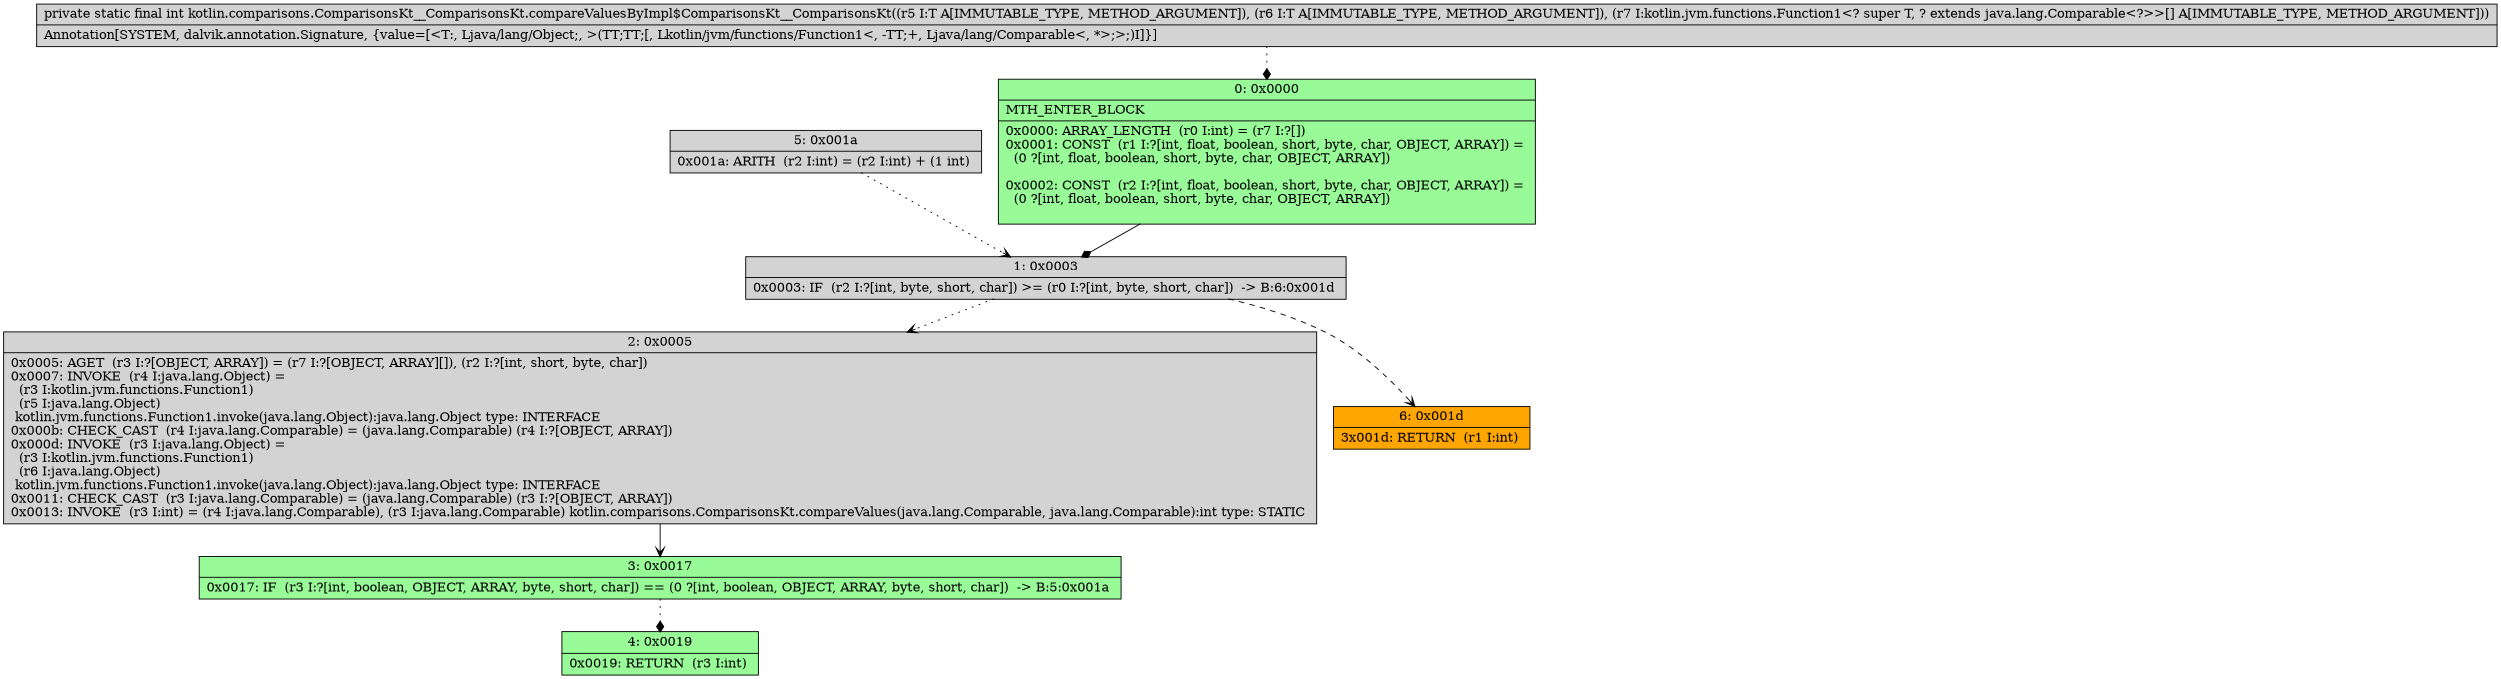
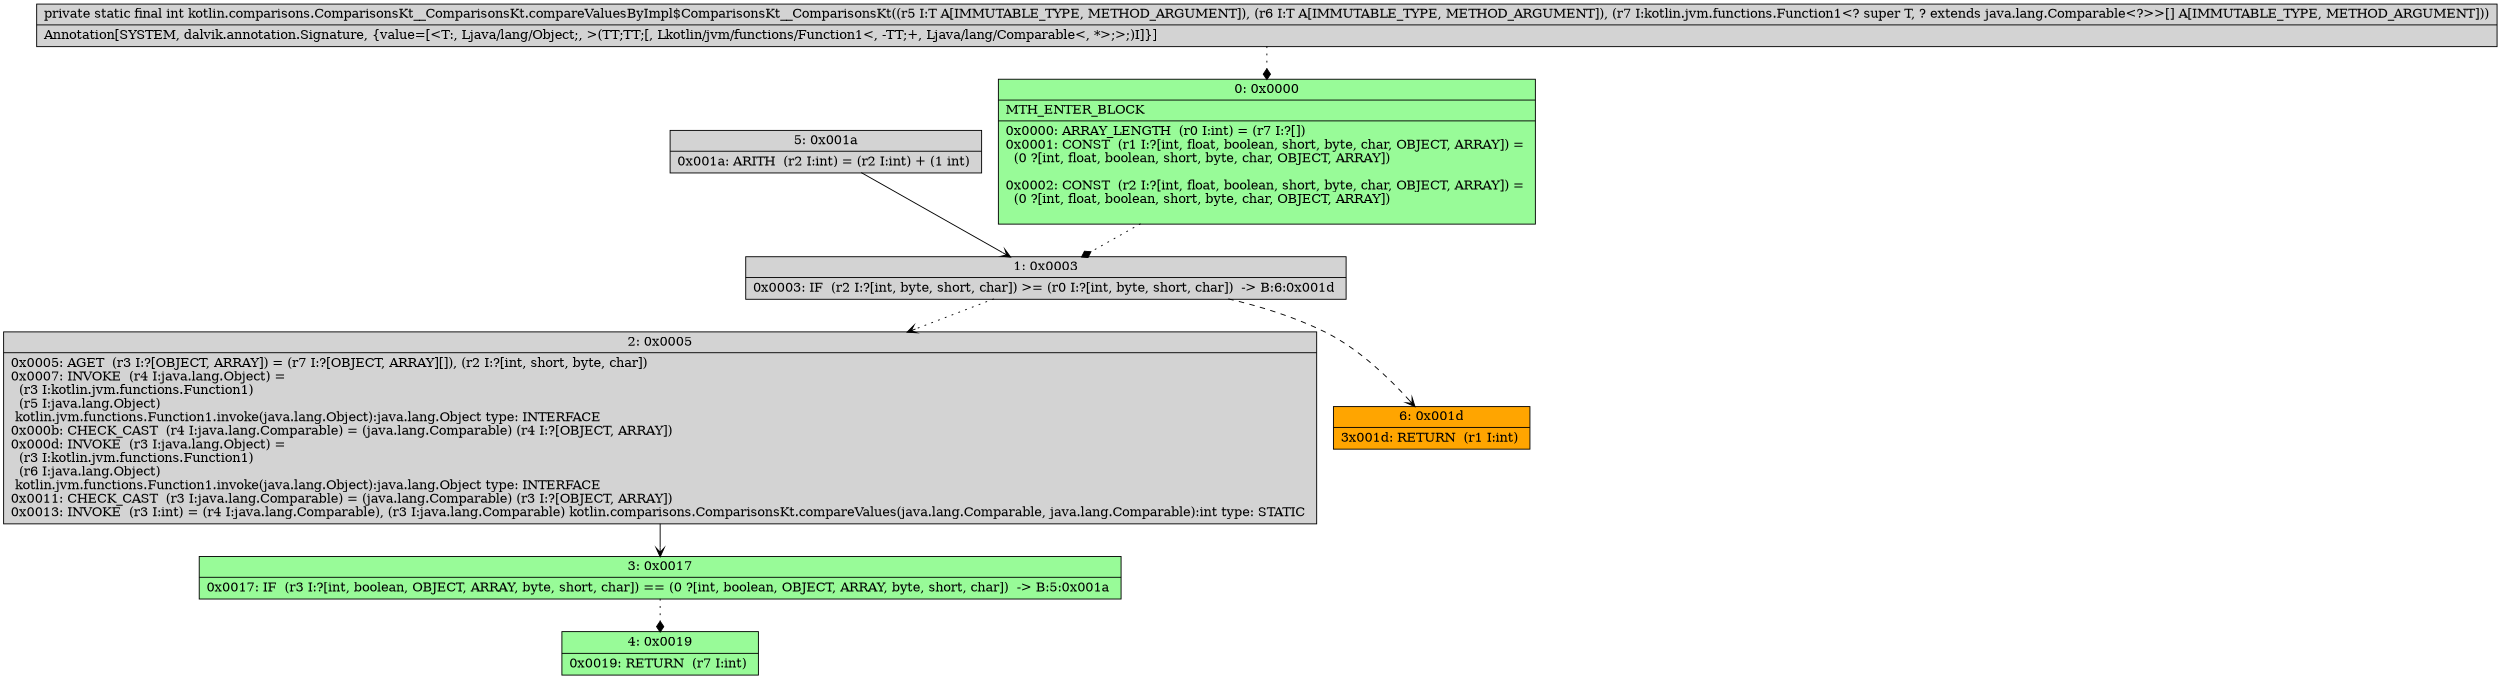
edge "5: 0x001a" -> "1: 0x0003": style dotted -> solid
edge "0: 0x0000" -> "1: 0x0003": style solid -> dotted
node "4: 0x0019": text "0x0019: RETURN  (r3 I:int)" -> "0x0019: RETURN  (r7 I:int)"
